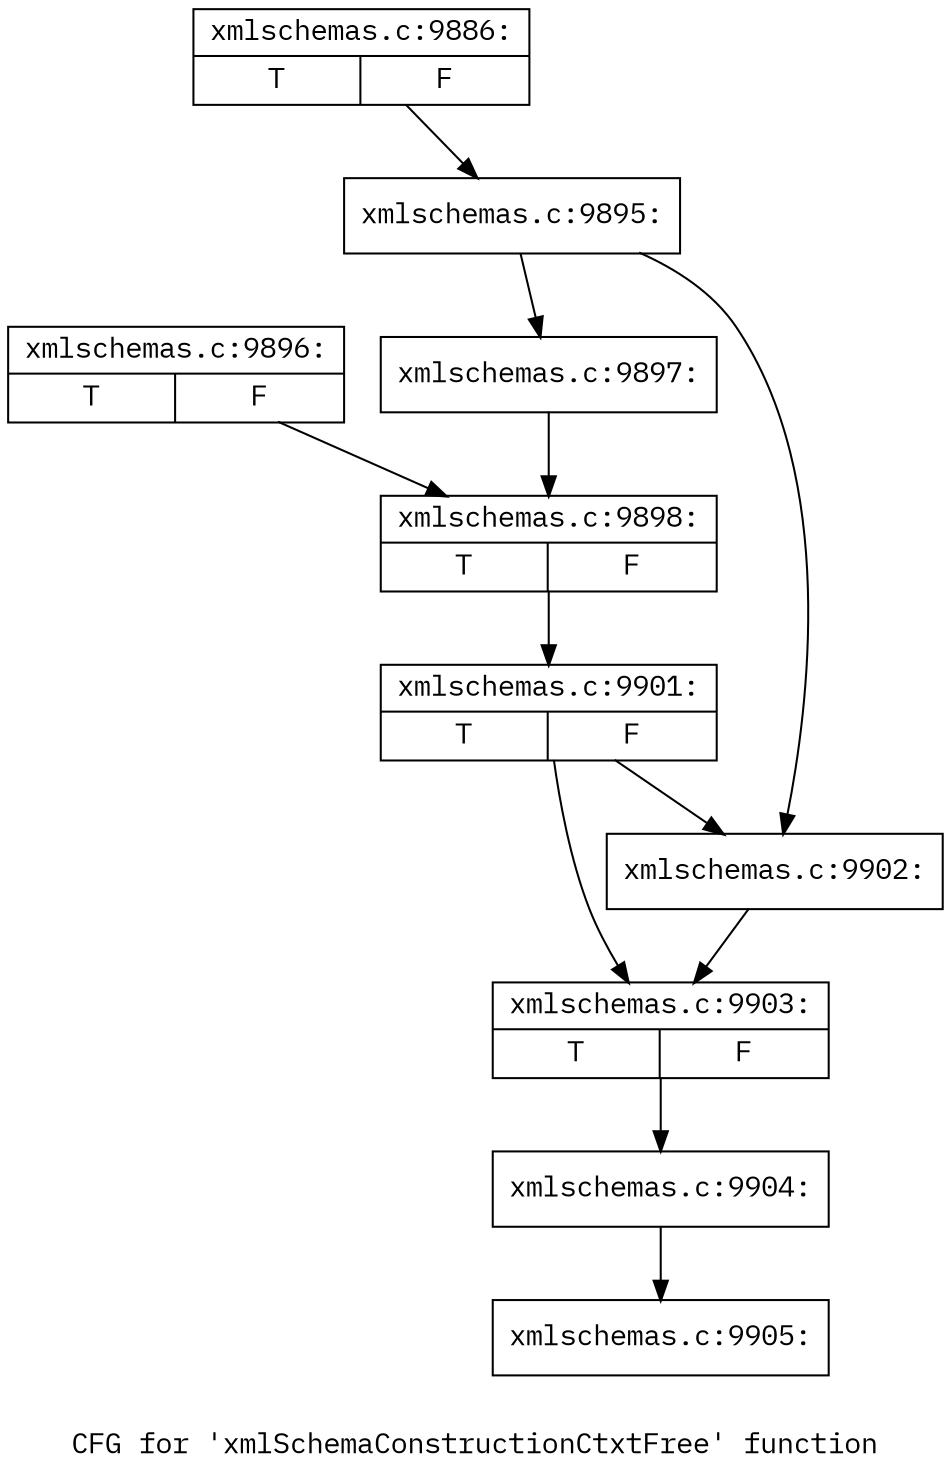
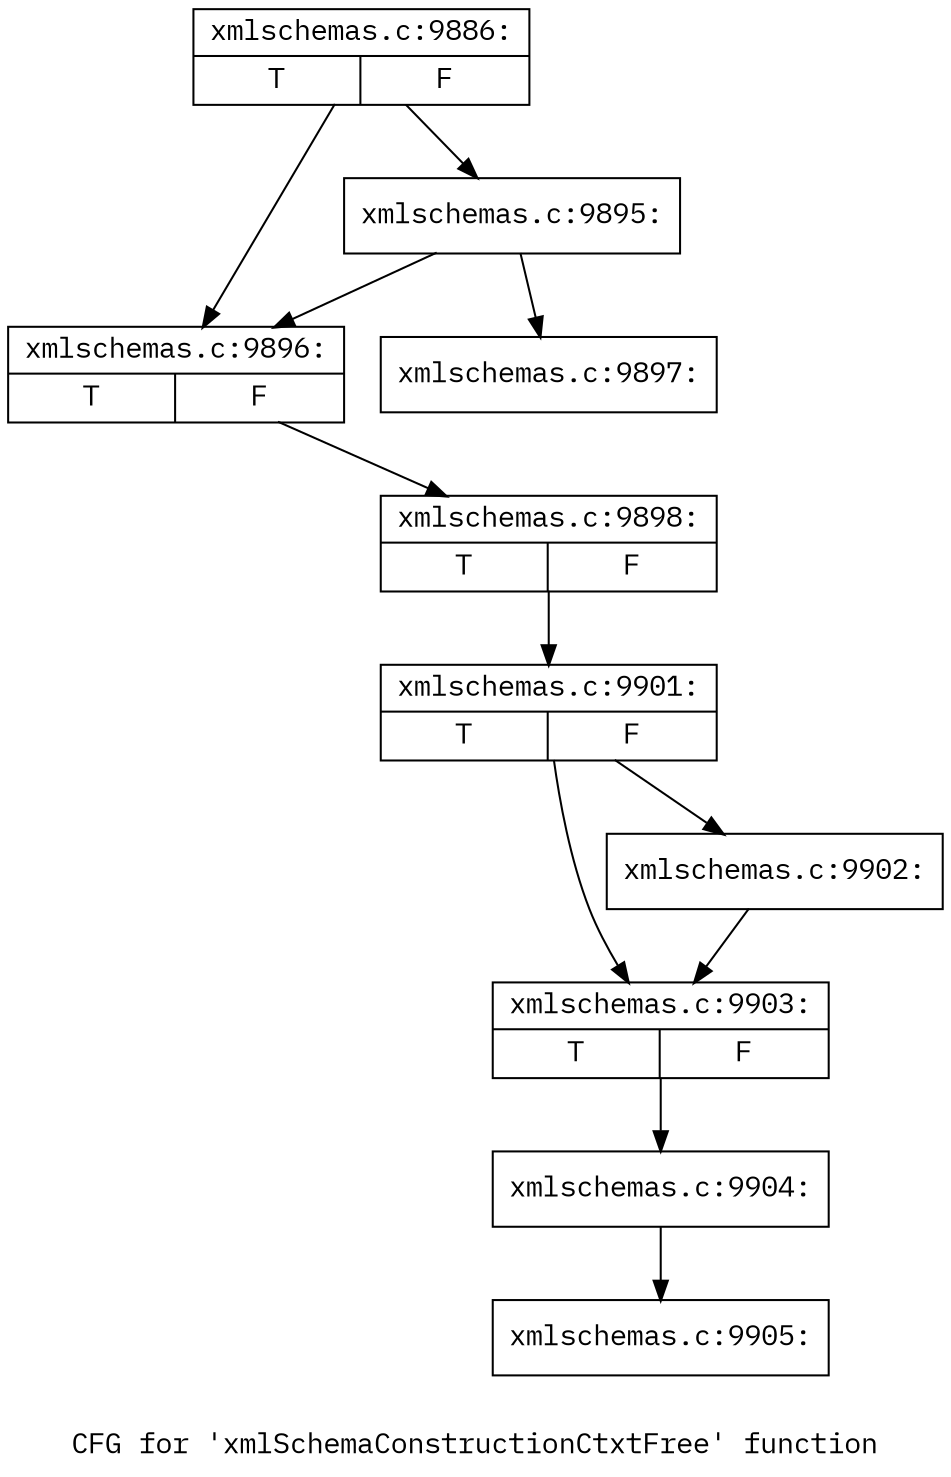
edge "xmlschemas.c:9886:" -> "xmlschemas.c:9896:": added
edge "xmlschemas.c:9897:" -> "xmlschemas.c:9898:": removed
edge "xmlschemas.c:9895:" -> "xmlschemas.c:9902:": now "xmlschemas.c:9895:" -> "xmlschemas.c:9896:"
